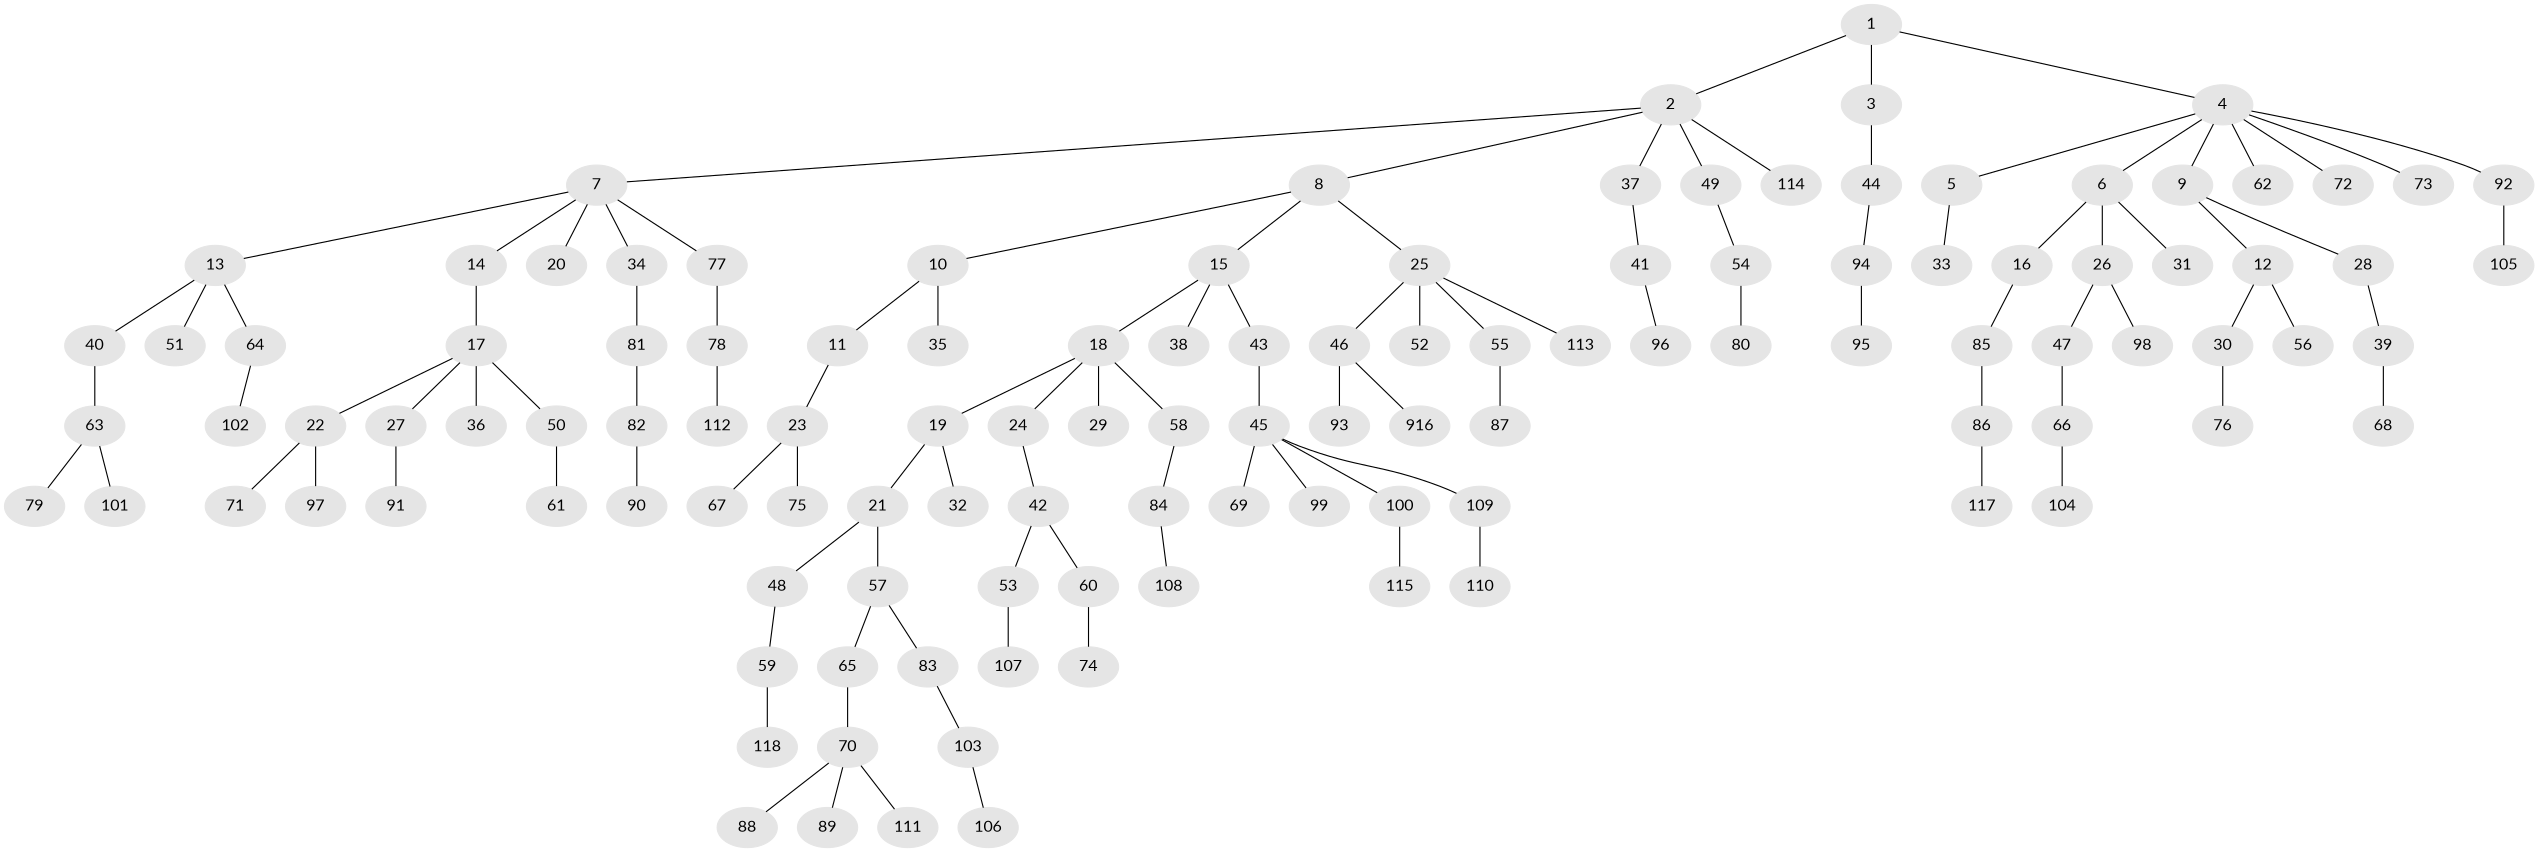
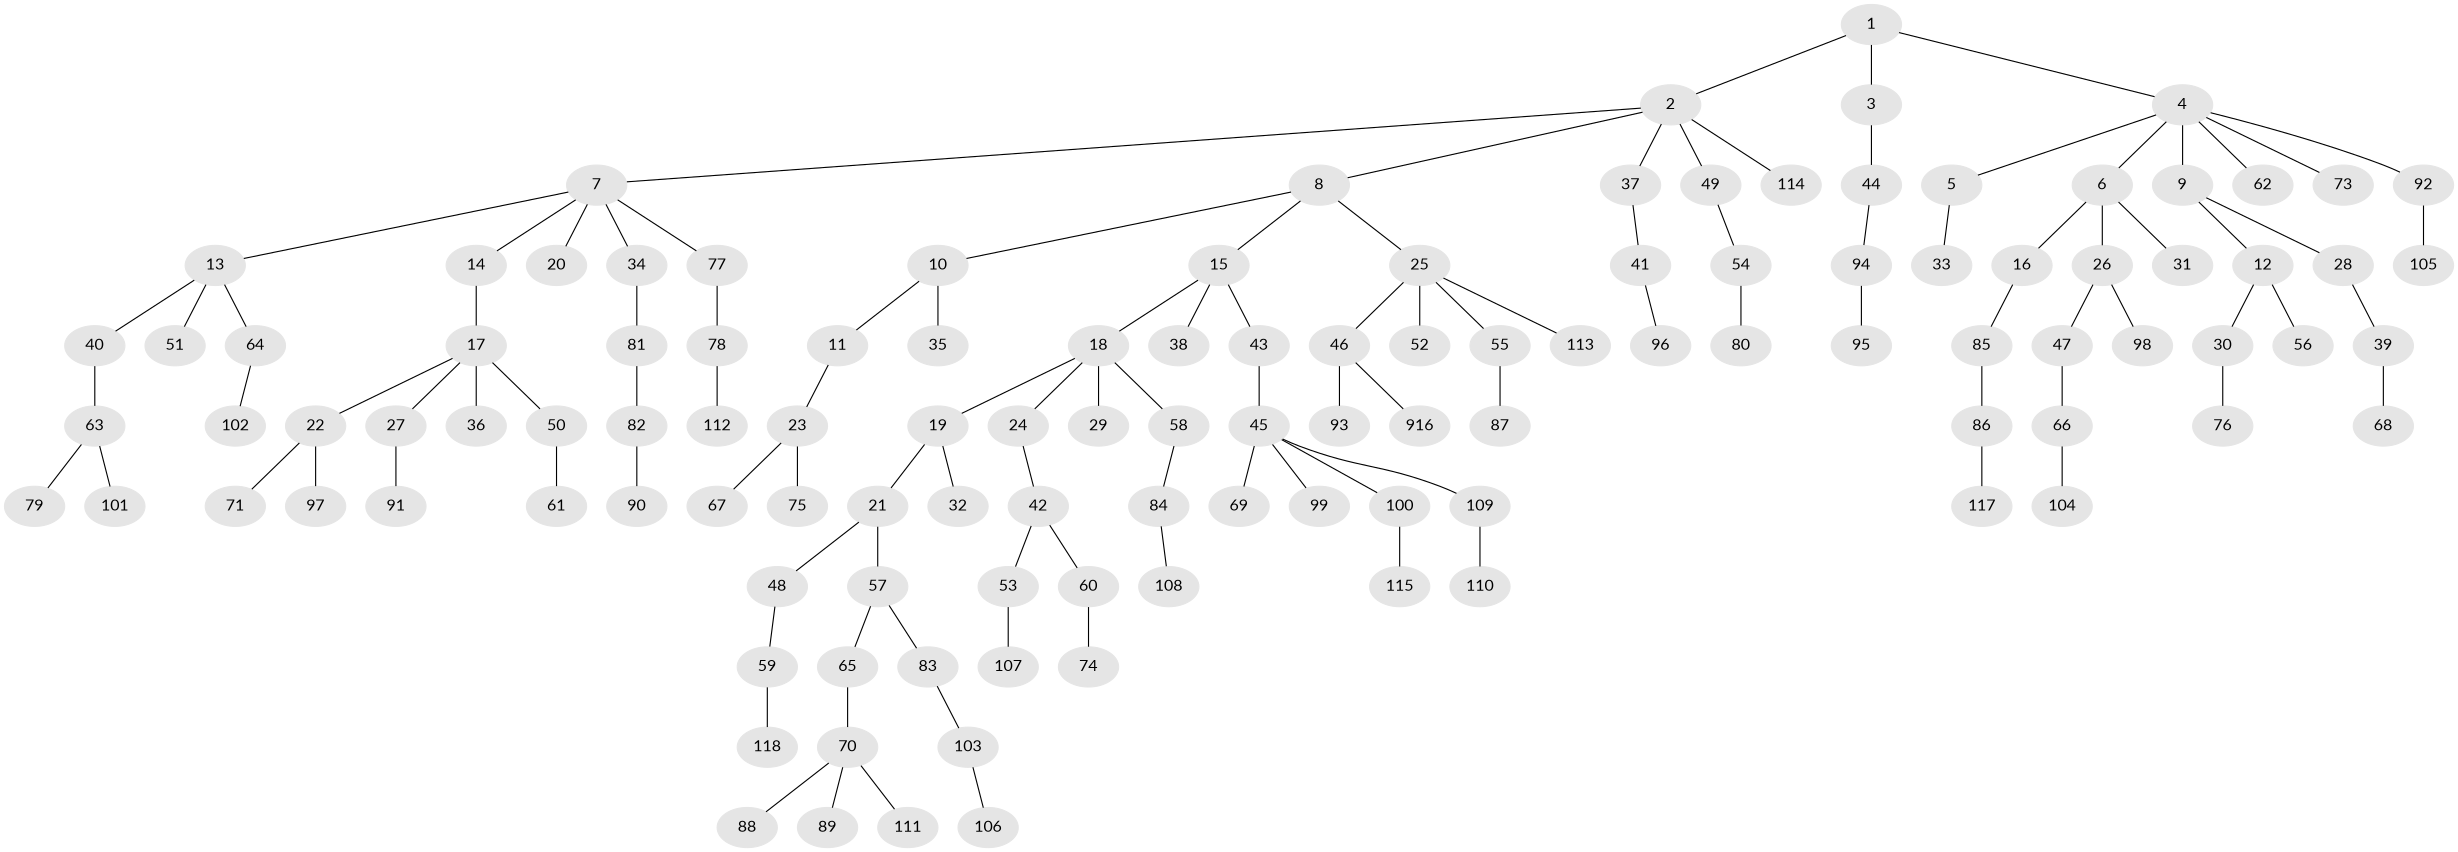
node "72": removed
